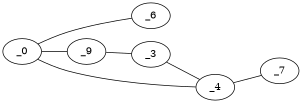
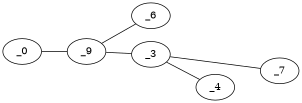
edge "_6" -- "_0": now "_6" -- "_9"
edge "_7" -- "_4": now "_7" -- "_3"
edge "_0" -- "_4": removed
